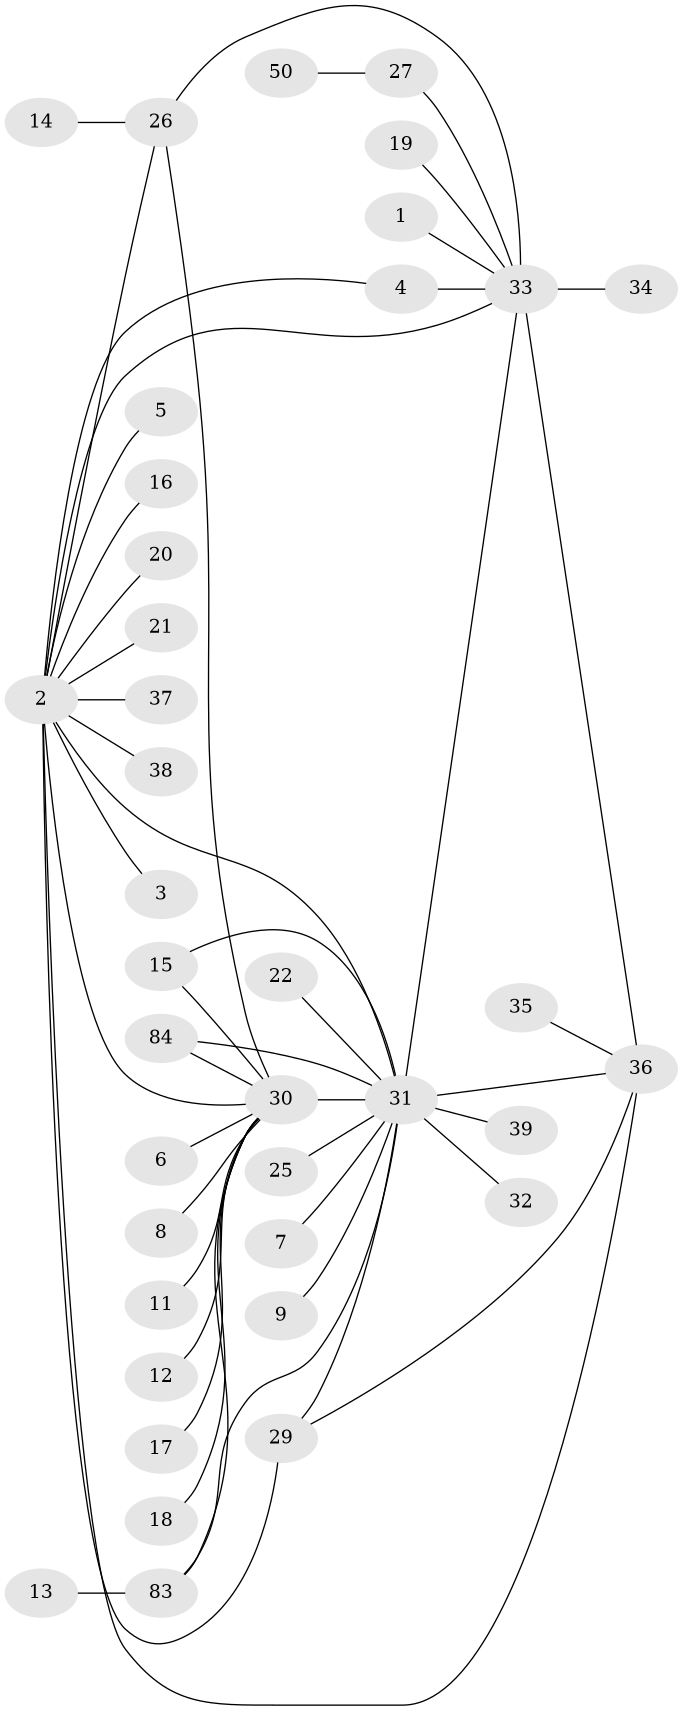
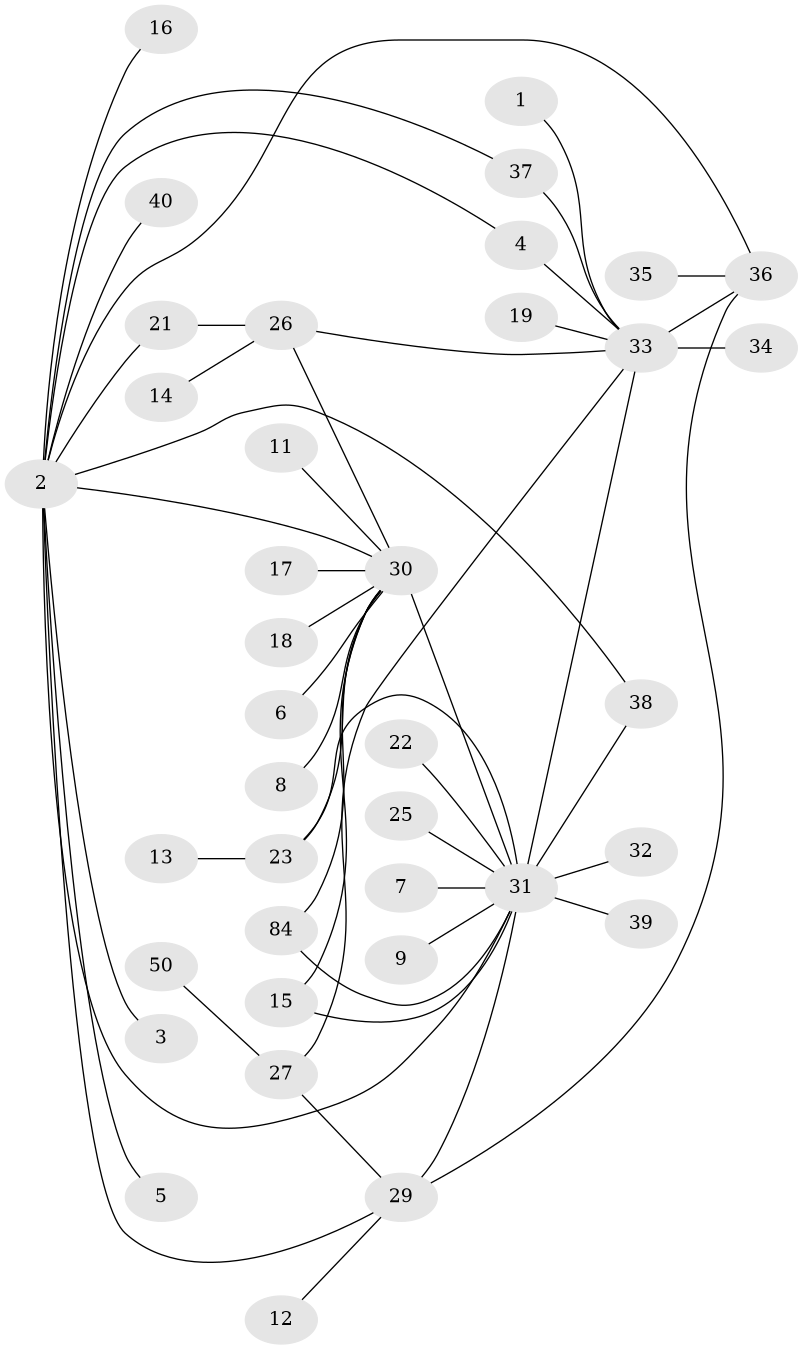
edge "33" -- "2": now "33" -- "37"
edge "26" -- "2": now "26" -- "21"
node "20": label "20" -> "40"
edge "36" -- "31": now "38" -- "31"
edge "27" -- "29": added
edge "30" -- "12": now "29" -- "12"
node "83": label "83" -> "23"
